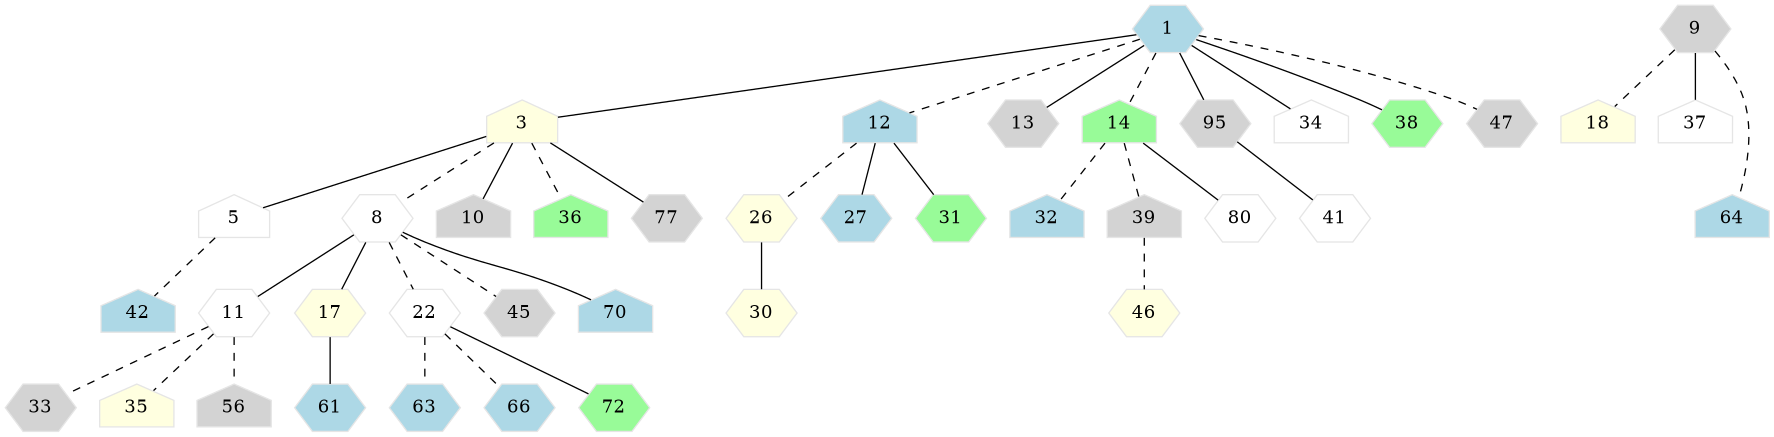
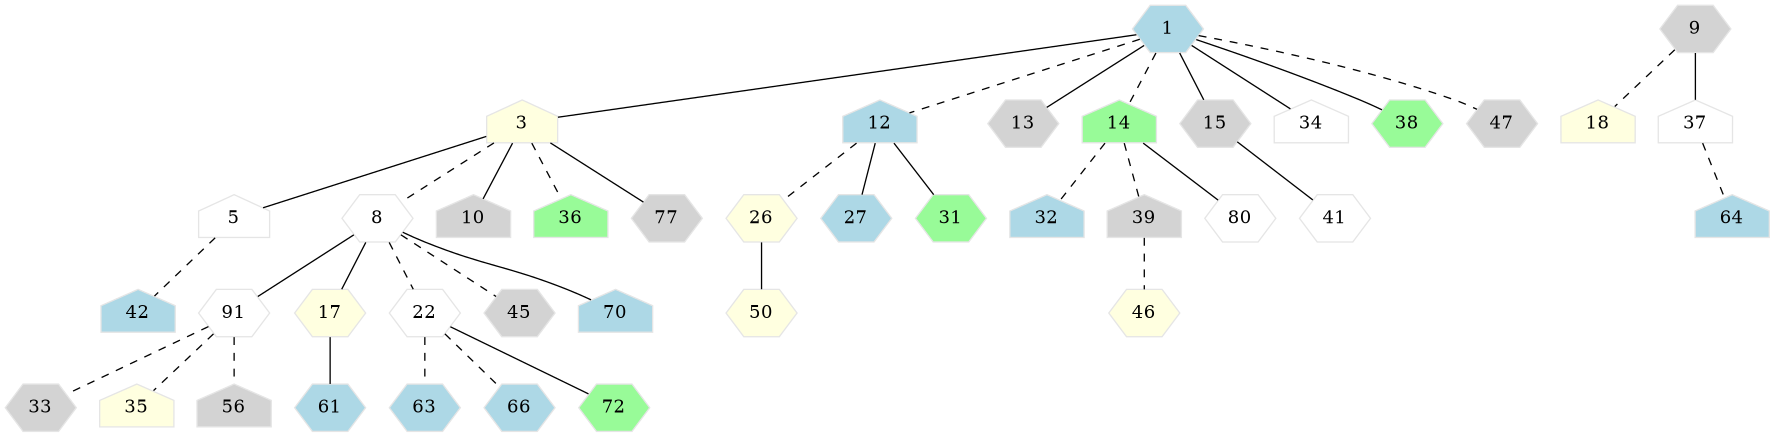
edge "9" -- "64": now "37" -- "64"
node "95": label "95" -> "15"
node "11": label "11" -> "91"
node "30": label "30" -> "50"
